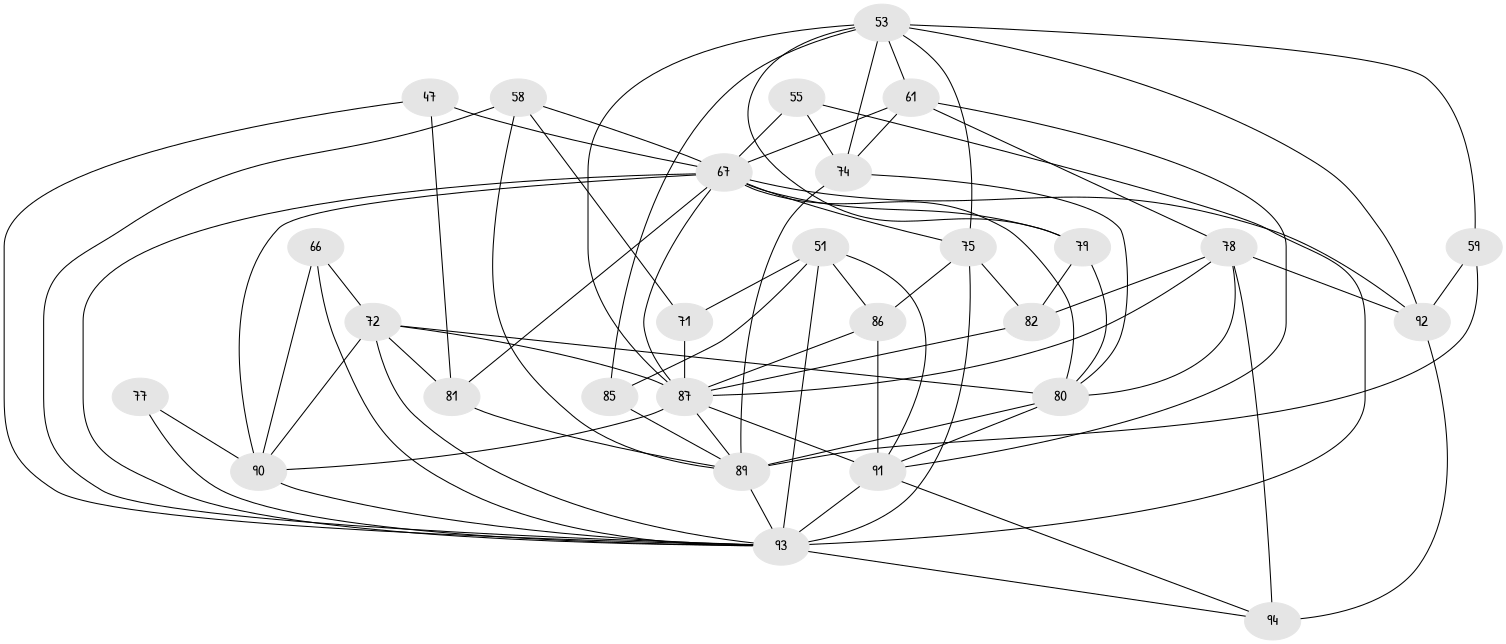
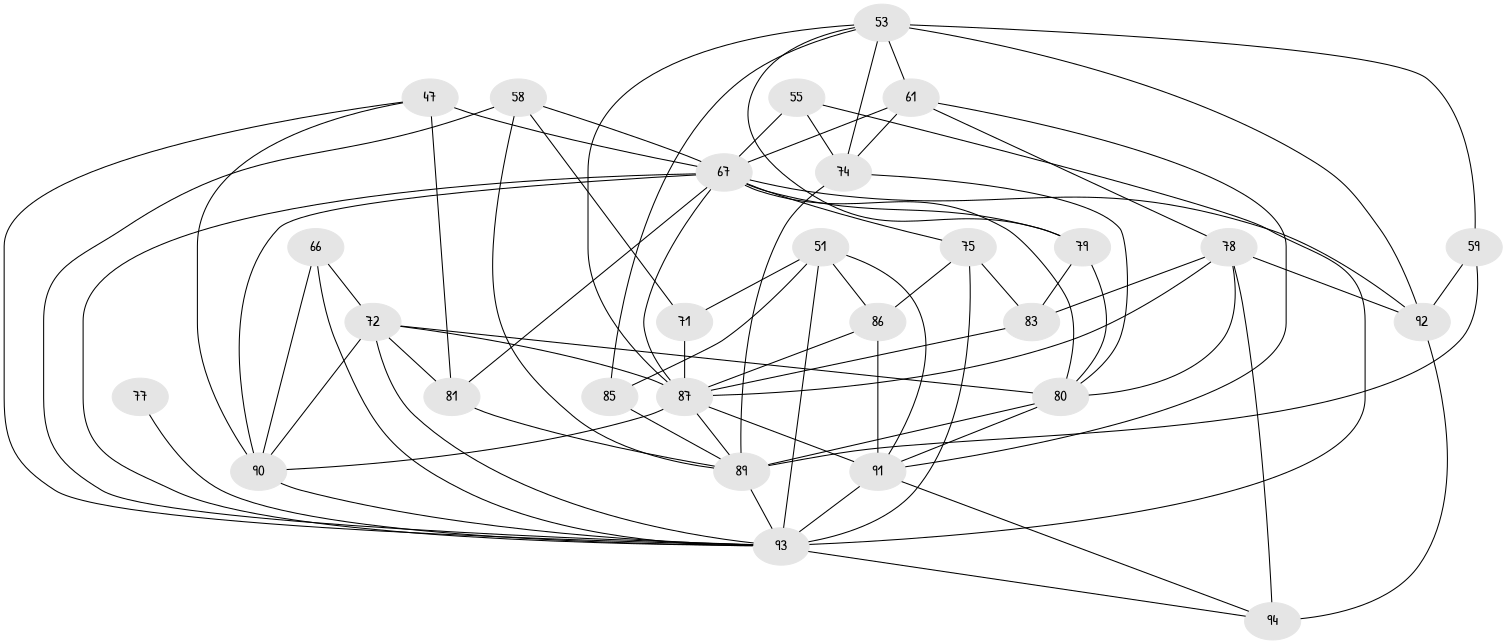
edge "53" -- "75": removed
node "82": label "82" -> "83"
edge "77" -- "90": now "47" -- "90"
